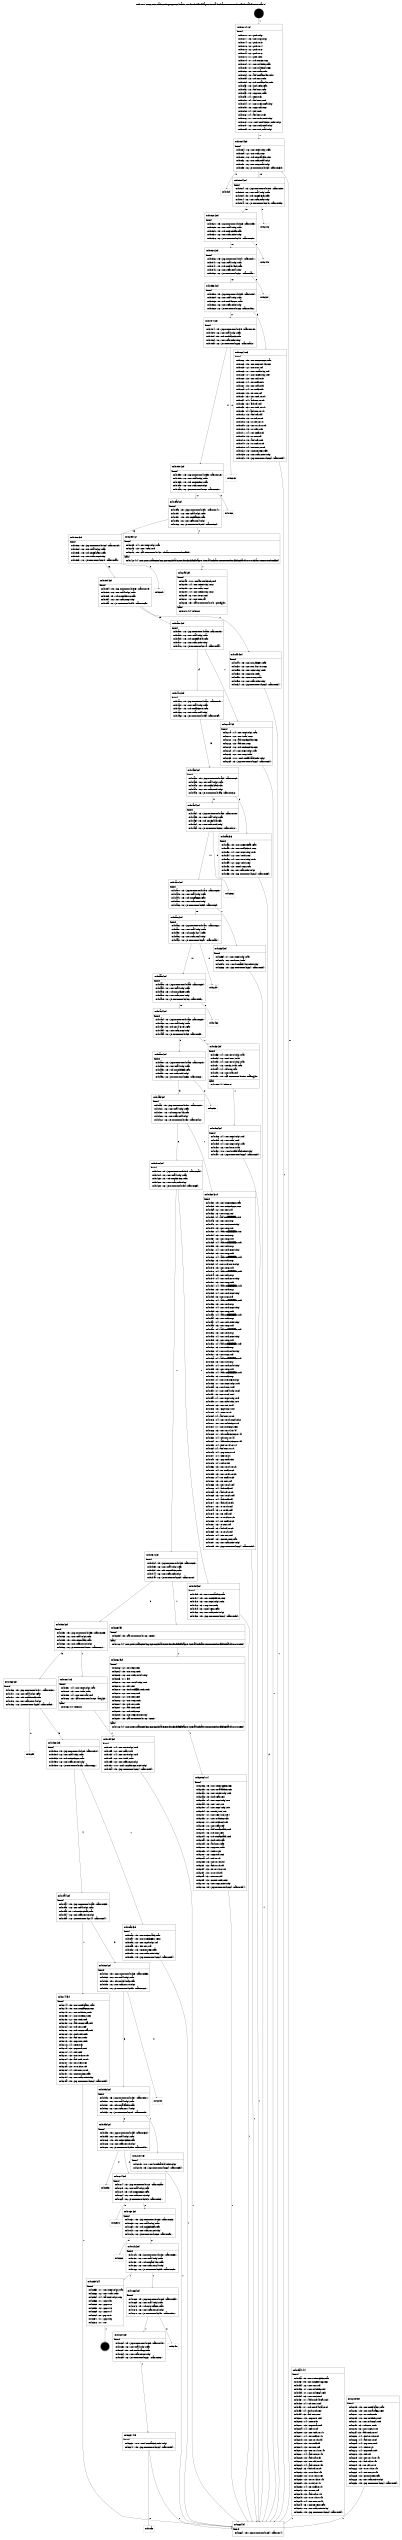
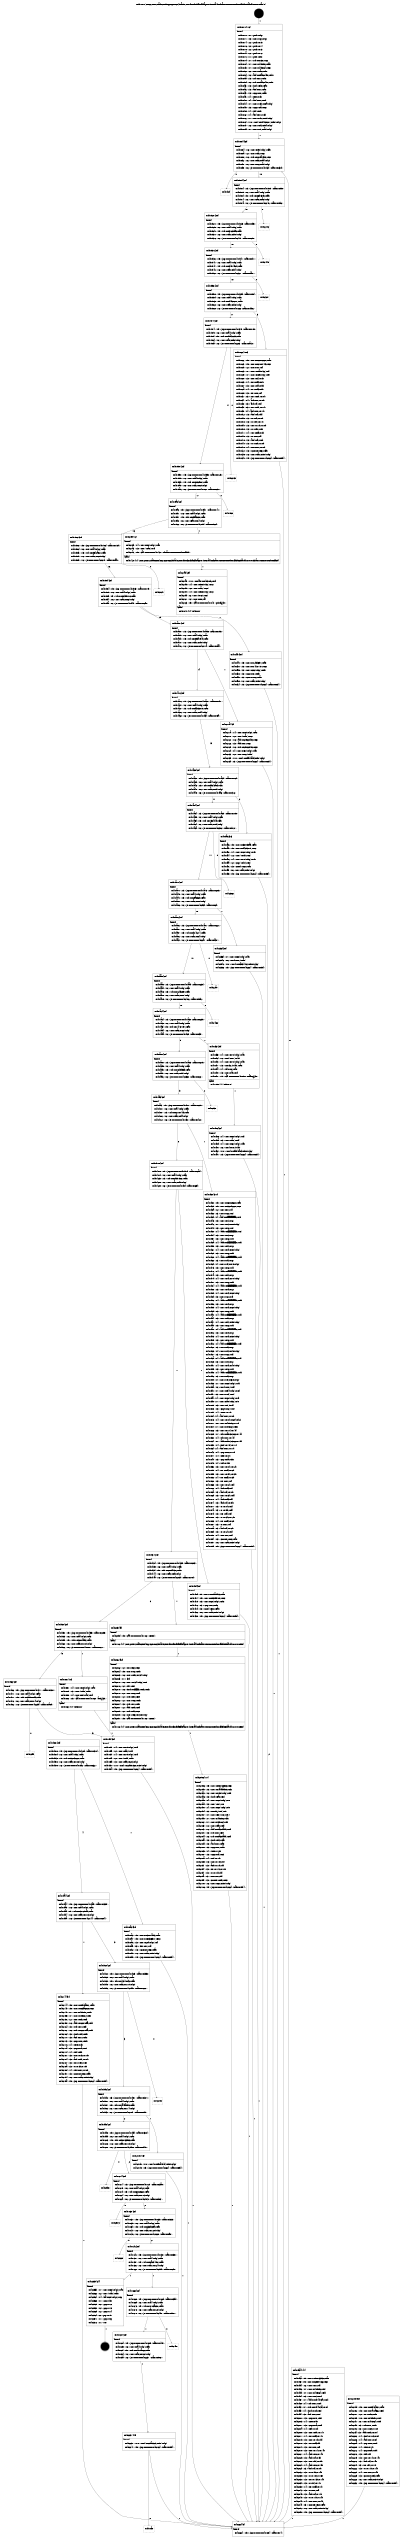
edge "0x401b6c [28]" -> "0x401b88 [28]": now "0x401b6c [28]" -> "0x401ef1 [30]"
